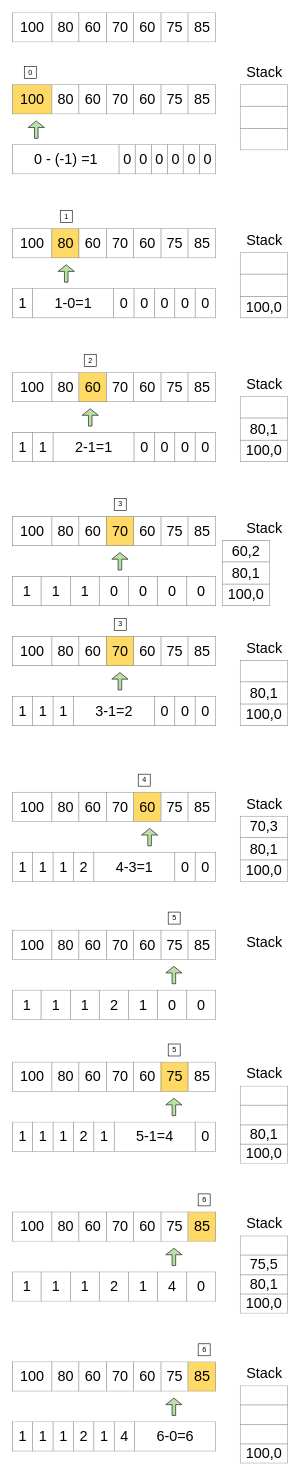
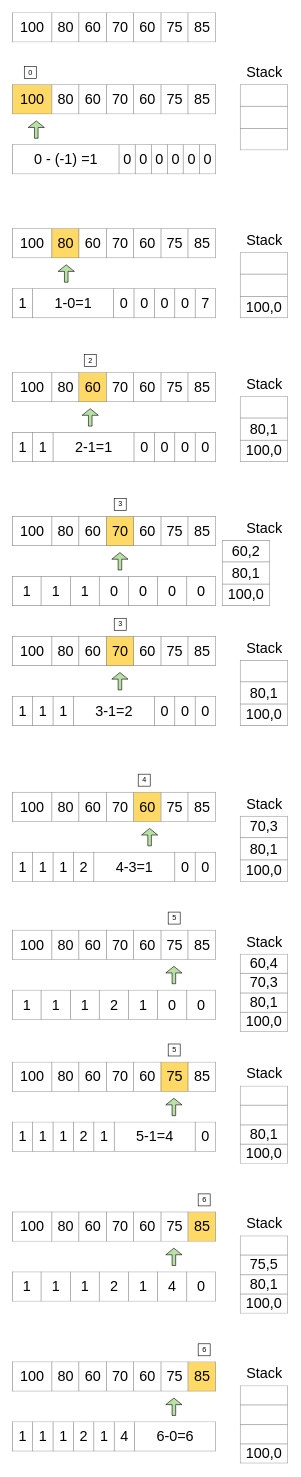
node "1": removed
node "1 1-0=1 0 0 0 0 0": label "1 1-0=1 0 0 0 0 0" -> "1 1-0=1 0 0 0 0 7"
node "60,4 70,3 80,1 100,0": added
